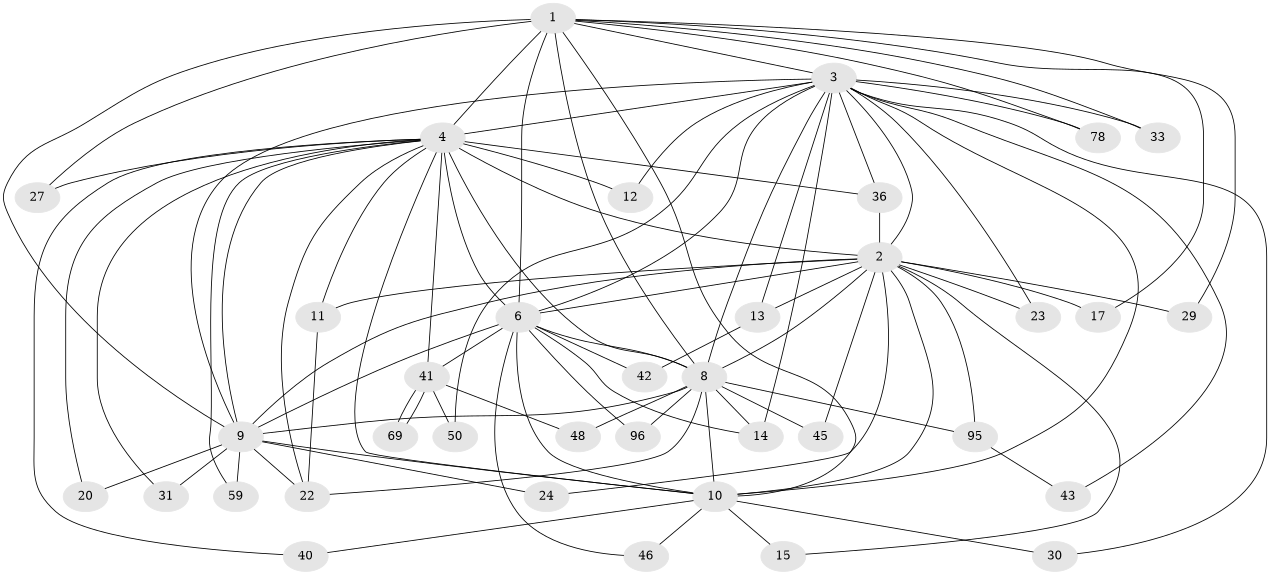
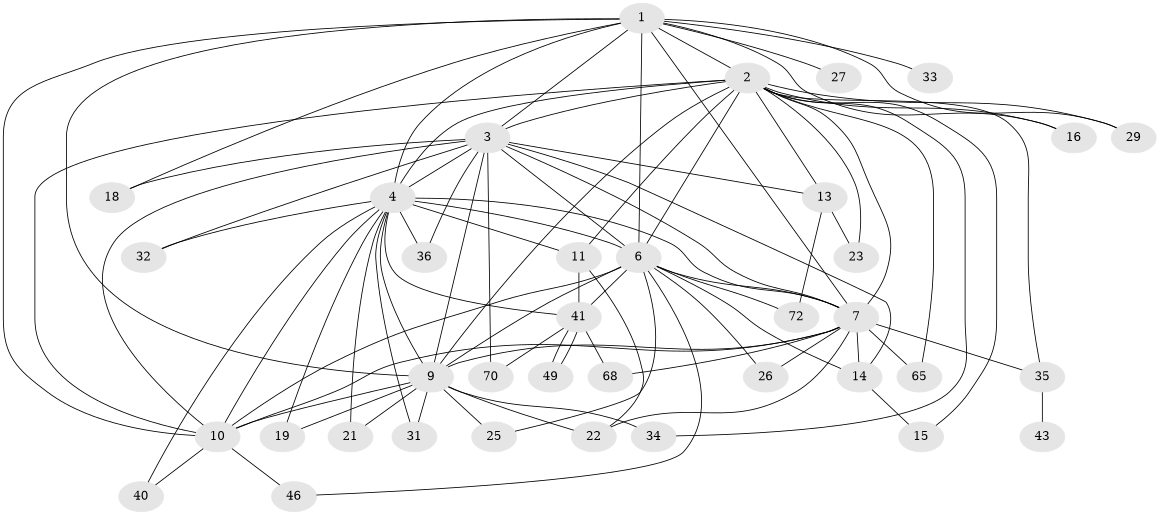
edge "3" -- "33": removed
node "78": label "78" -> "18"
edge "4" -- "27": removed
edge "3" -- "23": now "13" -- "23"
node "12": label "12" -> "32"
edge "3" -- "43": removed
edge "36" -- "2": now "1" -- "2"
edge "4" -- "22": removed
edge "11" -- "41": added
node "17": label "17" -> "16"
node "42": label "42" -> "72"
node "8": label "8" -> "7"
node "69": label "69" -> "49"
node "50": label "50" -> "70"
node "25": added
node "48": label "48" -> "68"
node "96": label "96" -> "26"
node "45": label "45" -> "65"
node "95": label "95" -> "35"
node "20": label "20" -> "21"
node "59": label "59" -> "19"
node "24": label "24" -> "34"
edge "10" -- "15": now "14" -- "15"
node "30": removed
